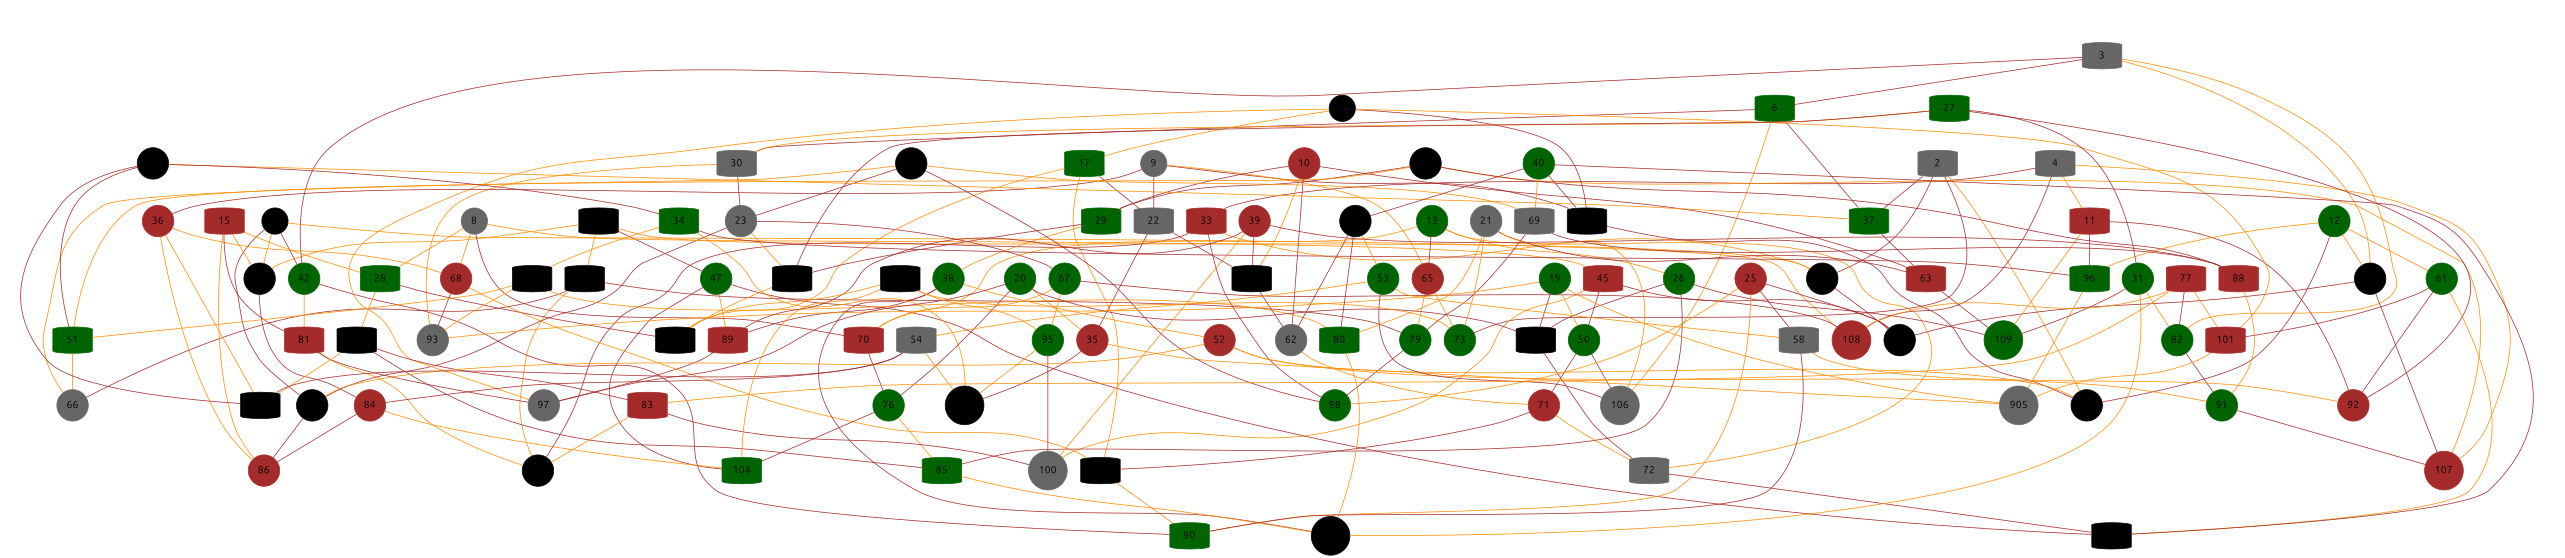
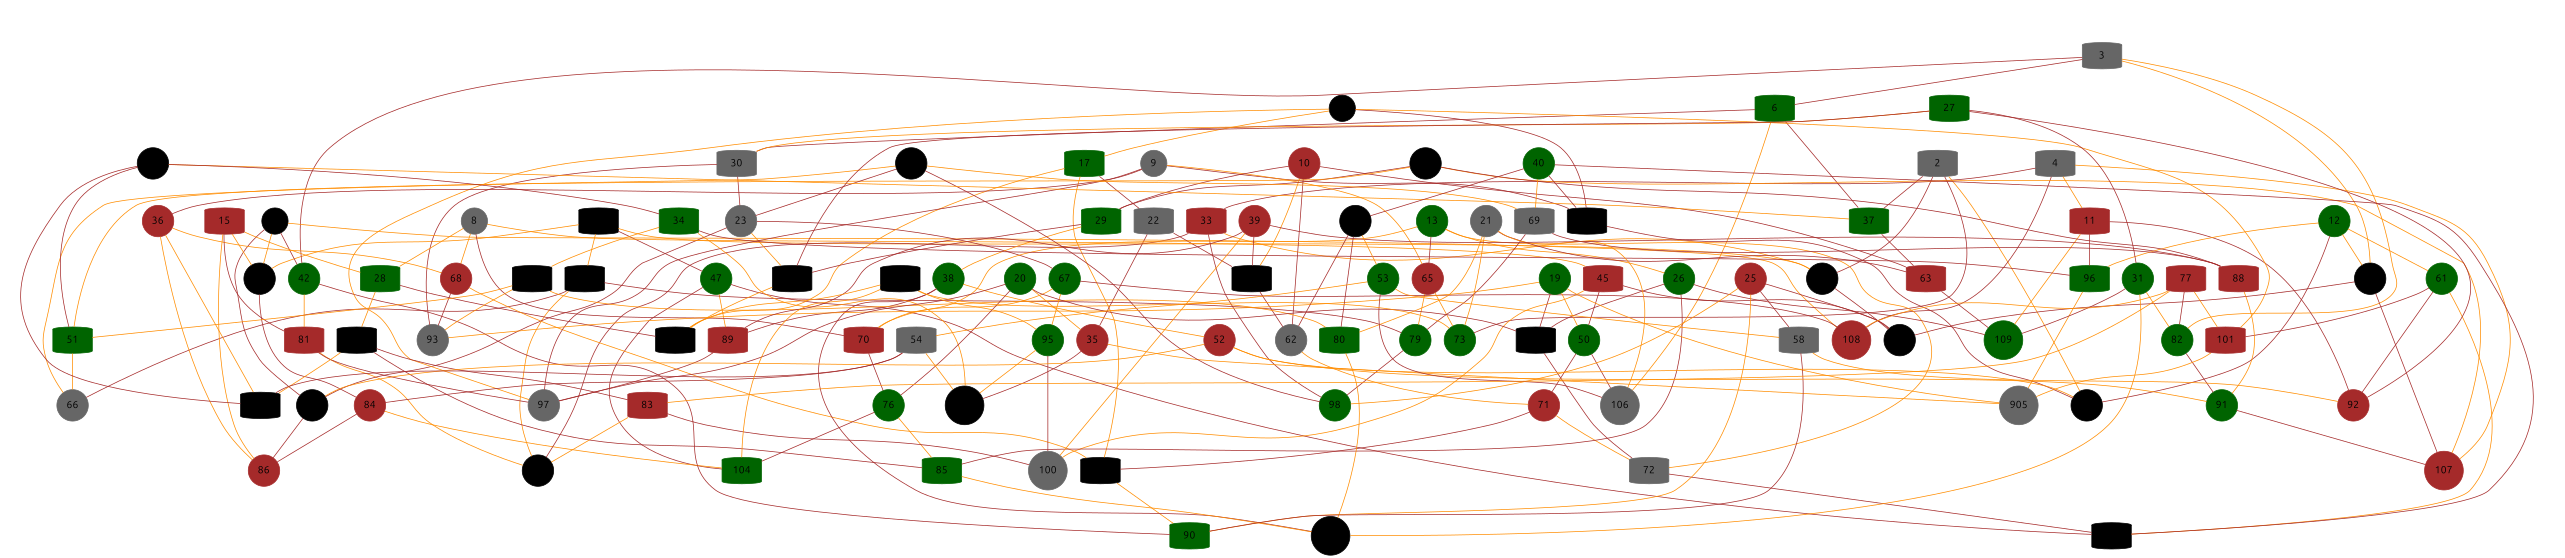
edge "9" -- "22": now "9" -- "97"
edge "30" -- "93": color darkorange -> brown
